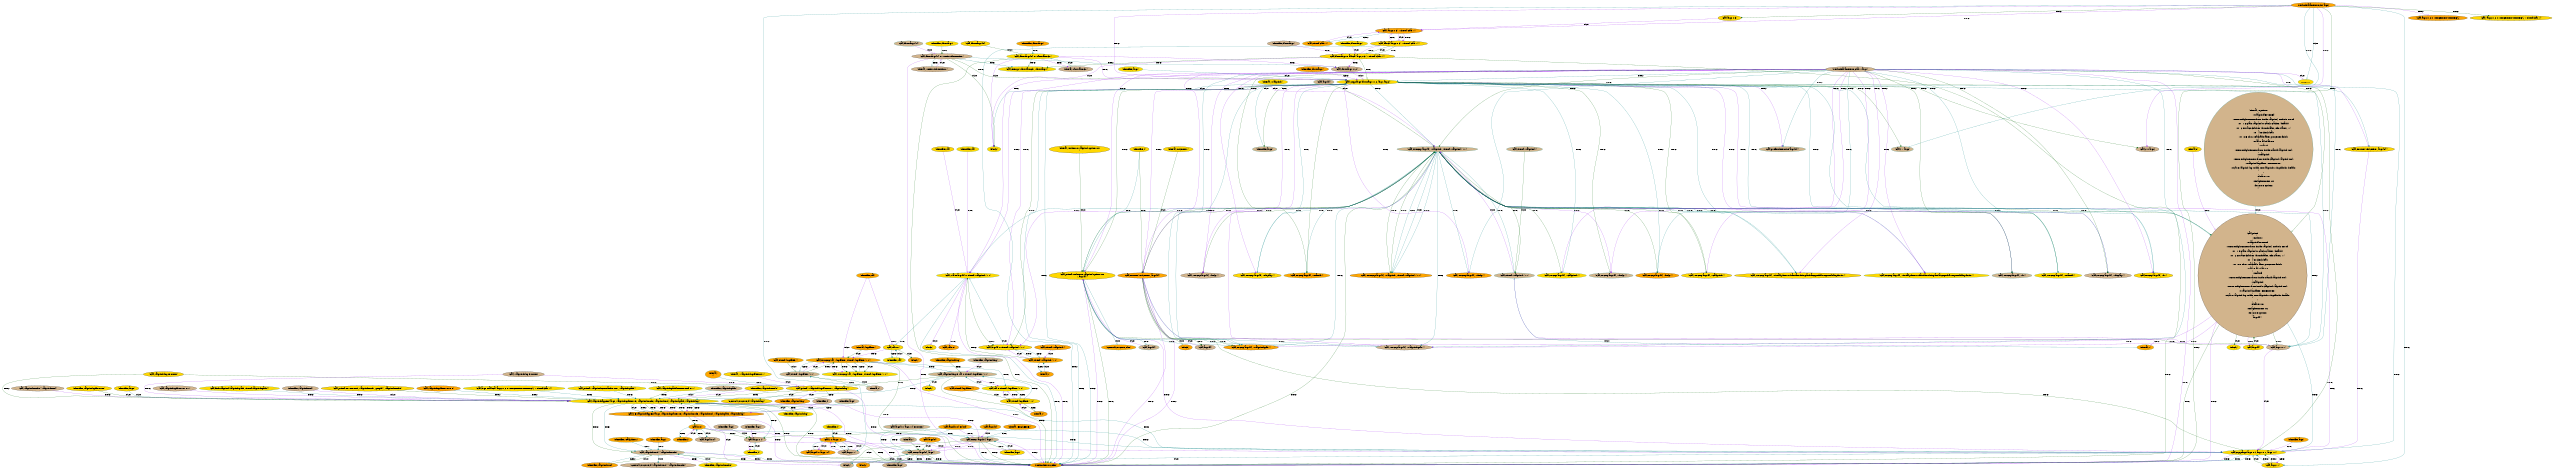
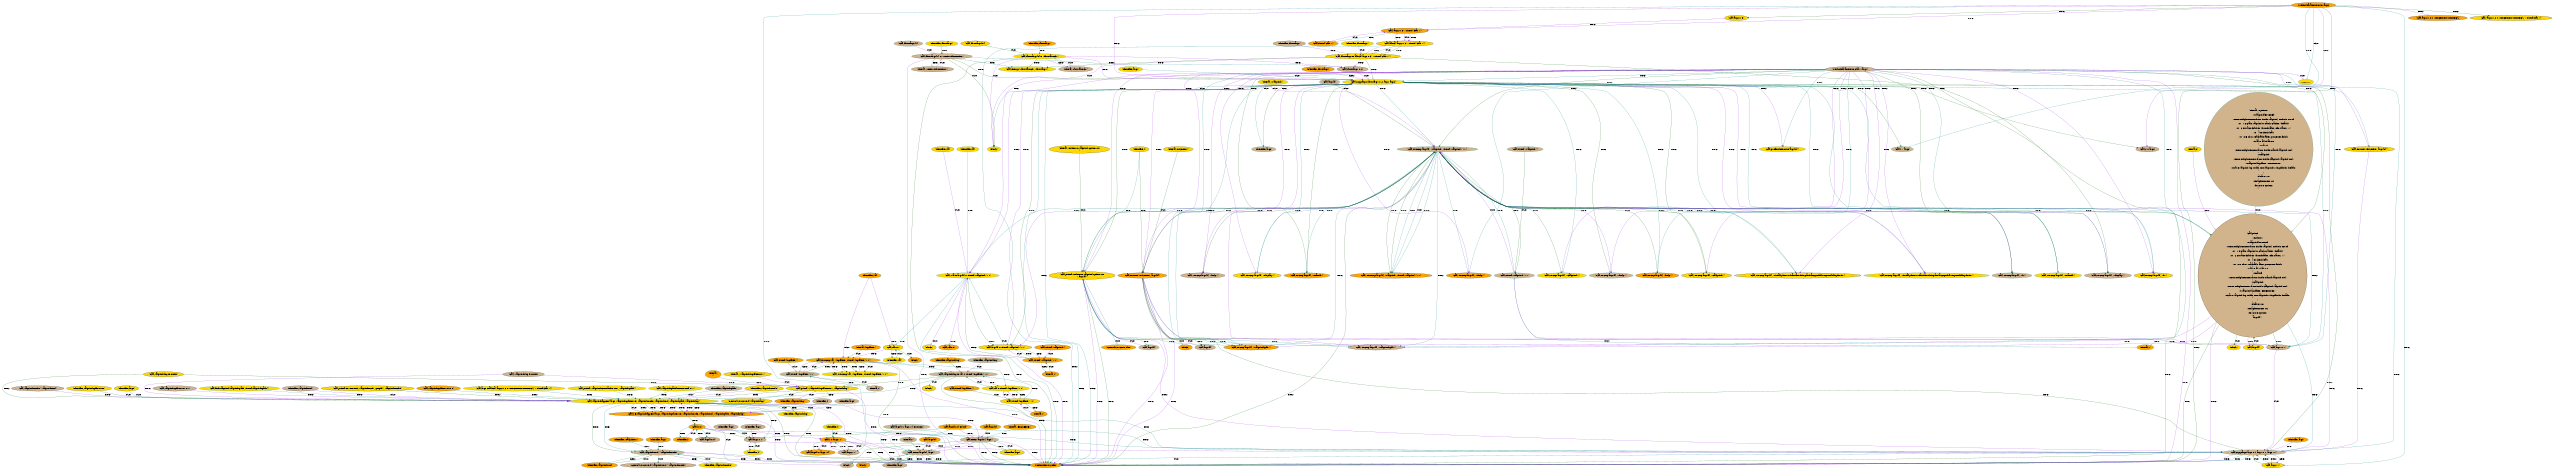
edge "(Call,argc + 3)" -> "(Call,(argc + 3) * sizeof (char *))": label "AST: " -> "DDG: "
edge "(MethodParameterIn,int argc)" -> "(Call,2 + argc)": label "DDG: " -> "CFG: "
node "(Call,prefix_determine(argv[0]))": fillcolor tan -> gold
node "(Call,copy_args(args + i, argv + 1, argc - 1))": fillcolor gold -> tan
